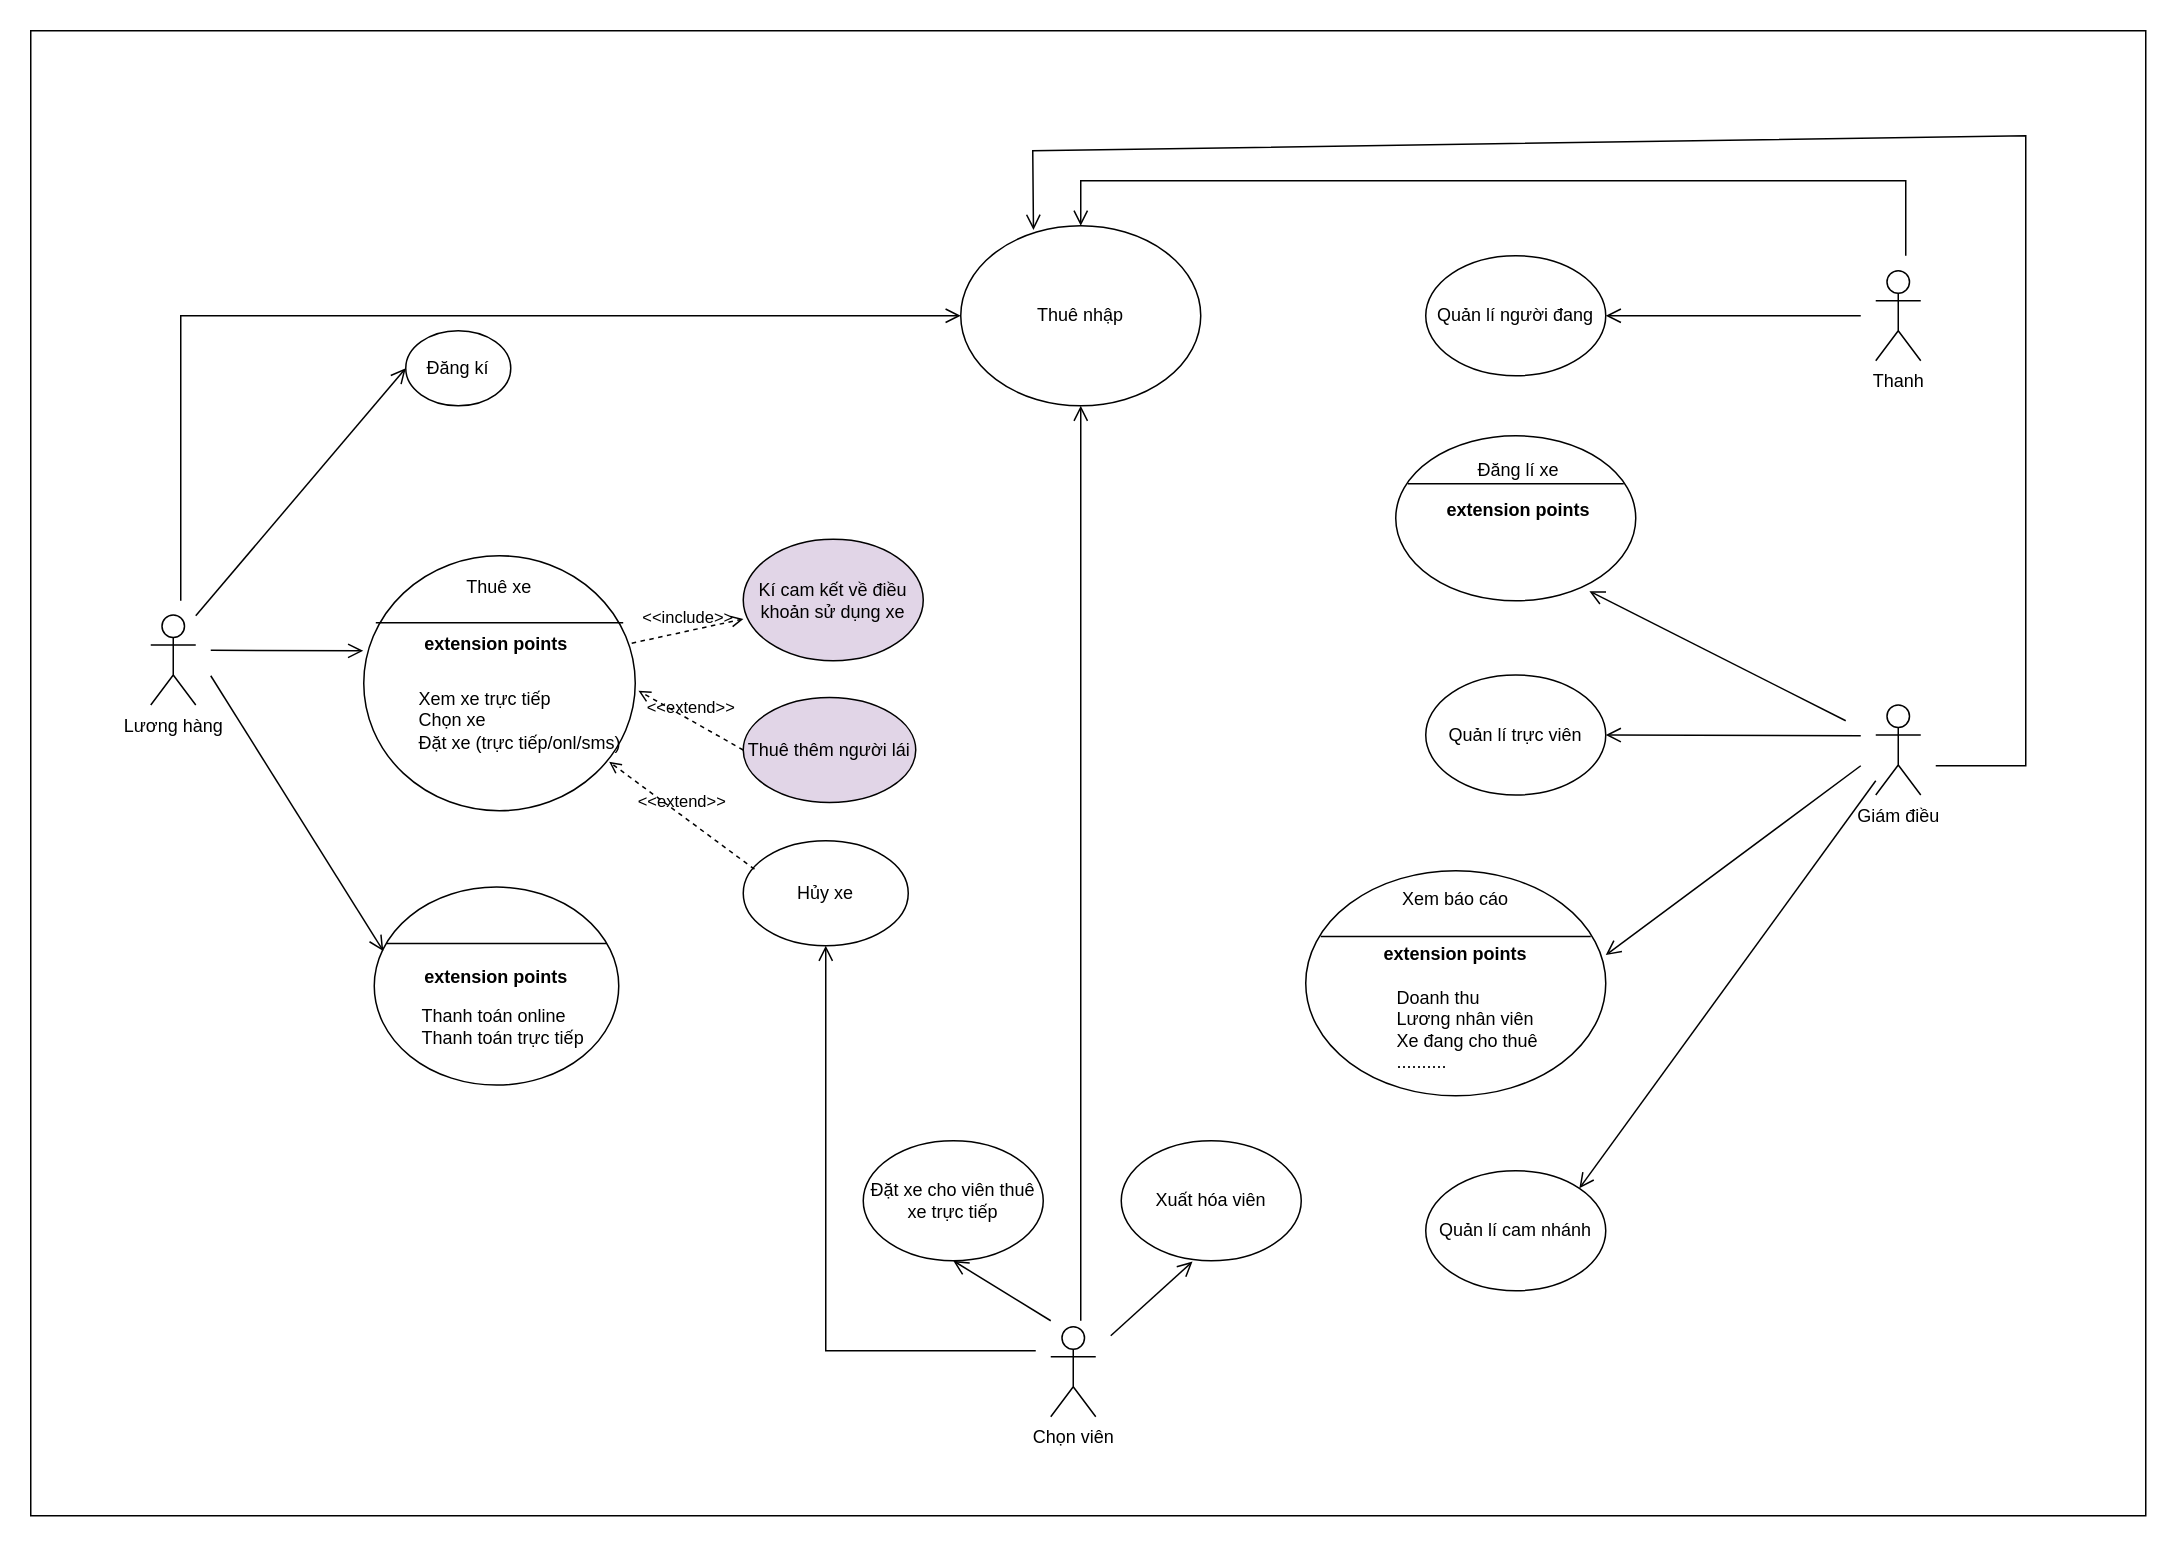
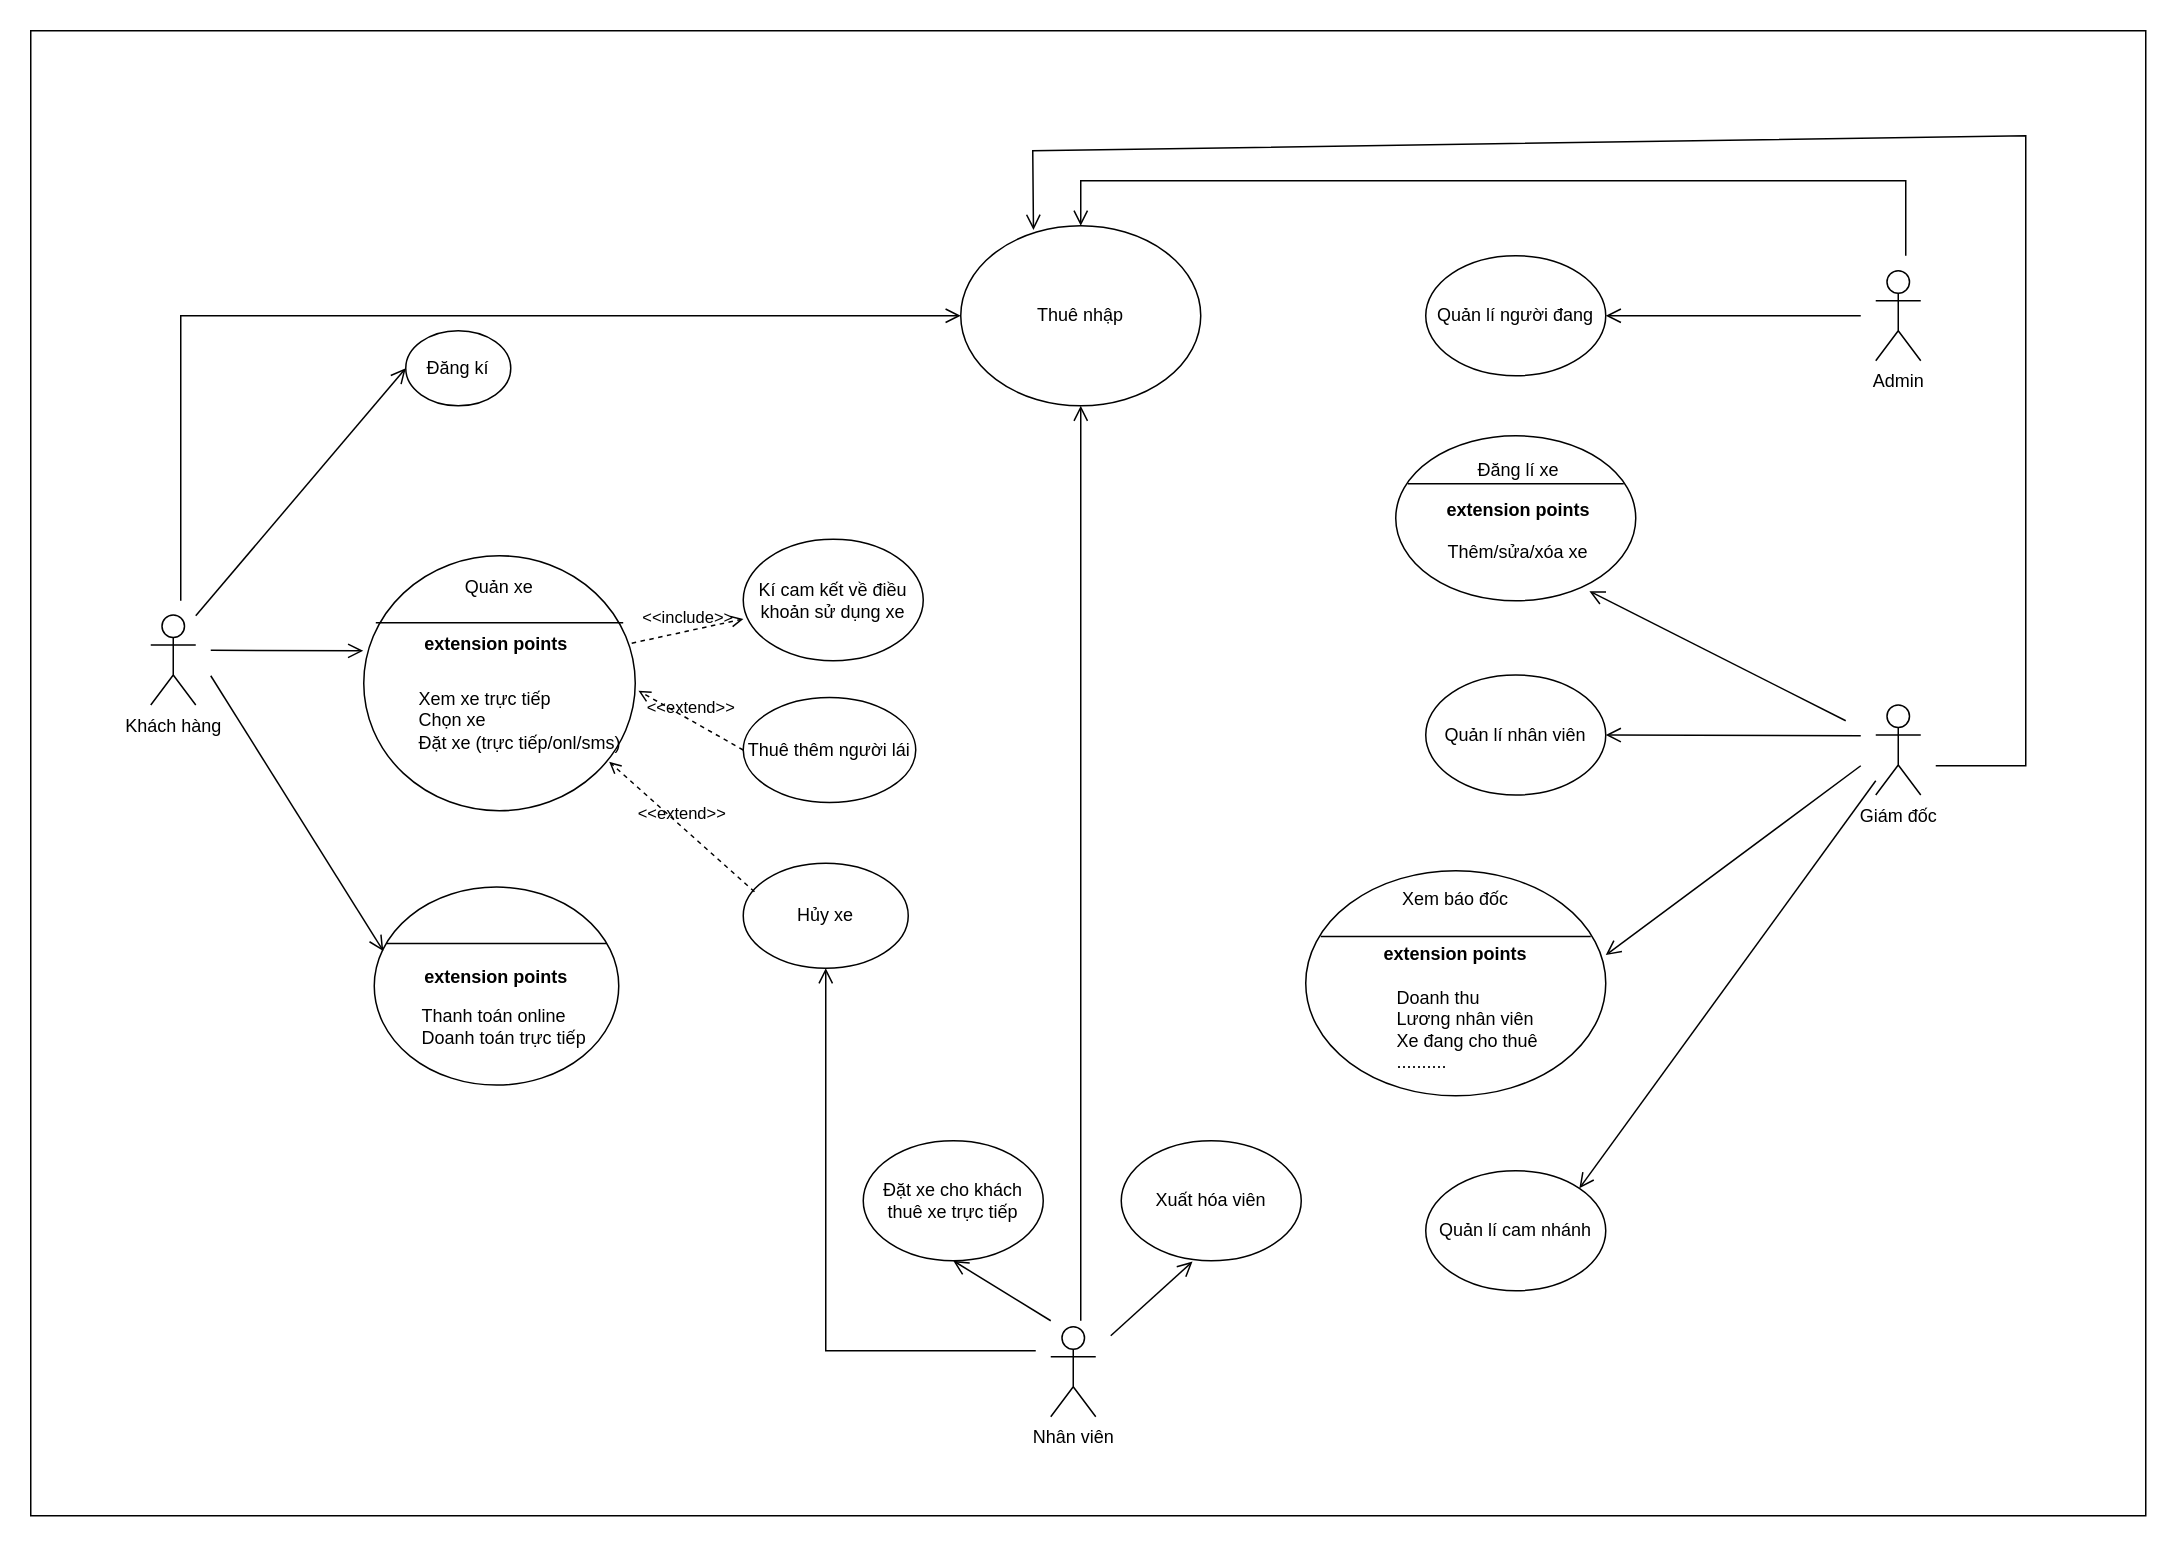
node "Thanh": label "Thanh" -> "Admin"
node "Thêm/sửa/xóa xe": added
node "Thuê xe": label "Thuê xe" -> "Quản xe"
node "Kí cam kết về điều khoản sử dụng xe": fillcolor #e1d5e7 -> #ffffff
node "Lương hàng": label "Lương hàng" -> "Khách hàng"
node "Quản lí trực viên": label "Quản lí trực viên" -> "Quản lí nhân viên"
node "Thuê thêm người lái": fillcolor #e1d5e7 -> #ffffff
node "Giám điều": label "Giám điều" -> "Giám đốc"
node "Hủy xe": moved (826, 893) -> (826, 916)
node "Xem báo cáo": label "Xem báo cáo" -> "Xem báo đốc"
node "Thanh toán online Thanh toán trực tiếp": label "Thanh toán online Thanh toán trực tiếp" -> "Thanh toán online Doanh toán trực tiếp"
node "Đặt xe cho viên thuê xe trực tiếp": label "Đặt xe cho viên thuê xe trực tiếp" -> "Đặt xe cho khách thuê xe trực tiếp"
node "Chọn viên": label "Chọn viên" -> "Nhân viên"
